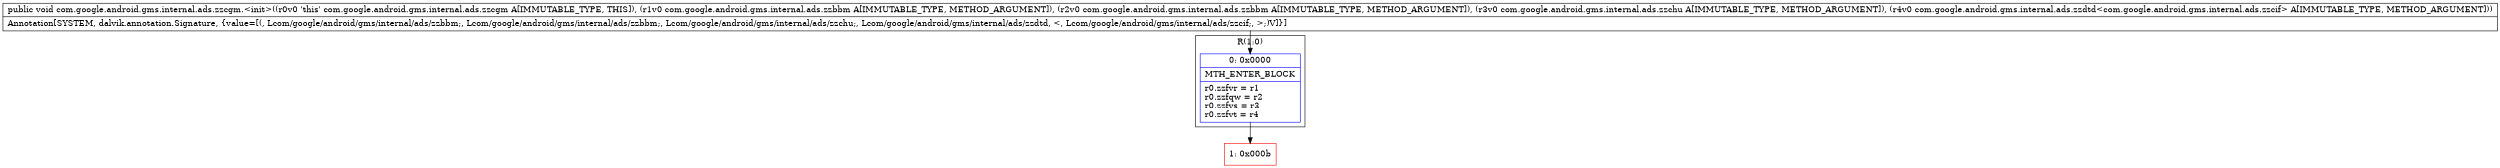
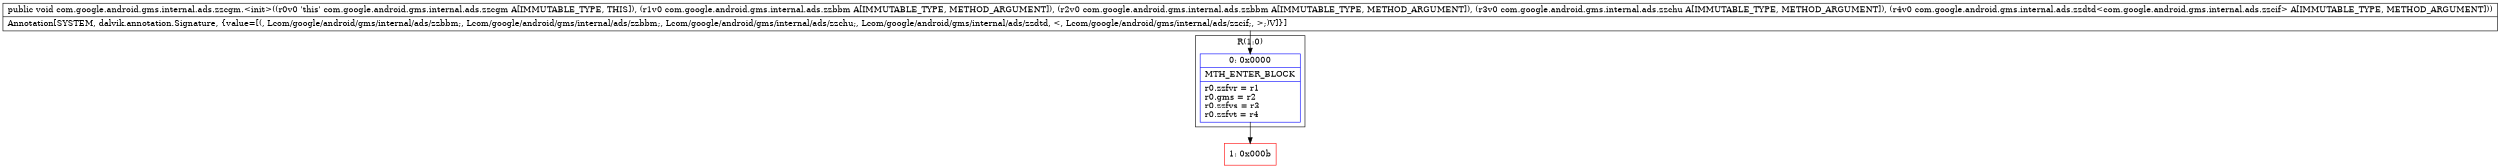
node "0: 0x0000": text "r0.zzfqw = r2" -> "r0.gms = r2"
